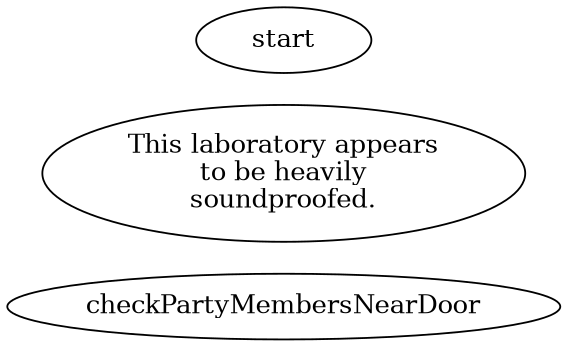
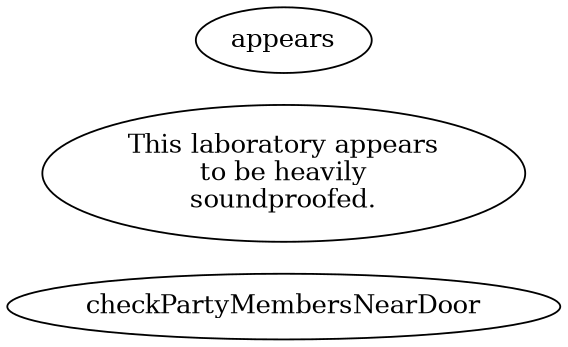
node "start": label "start" -> "appears"
